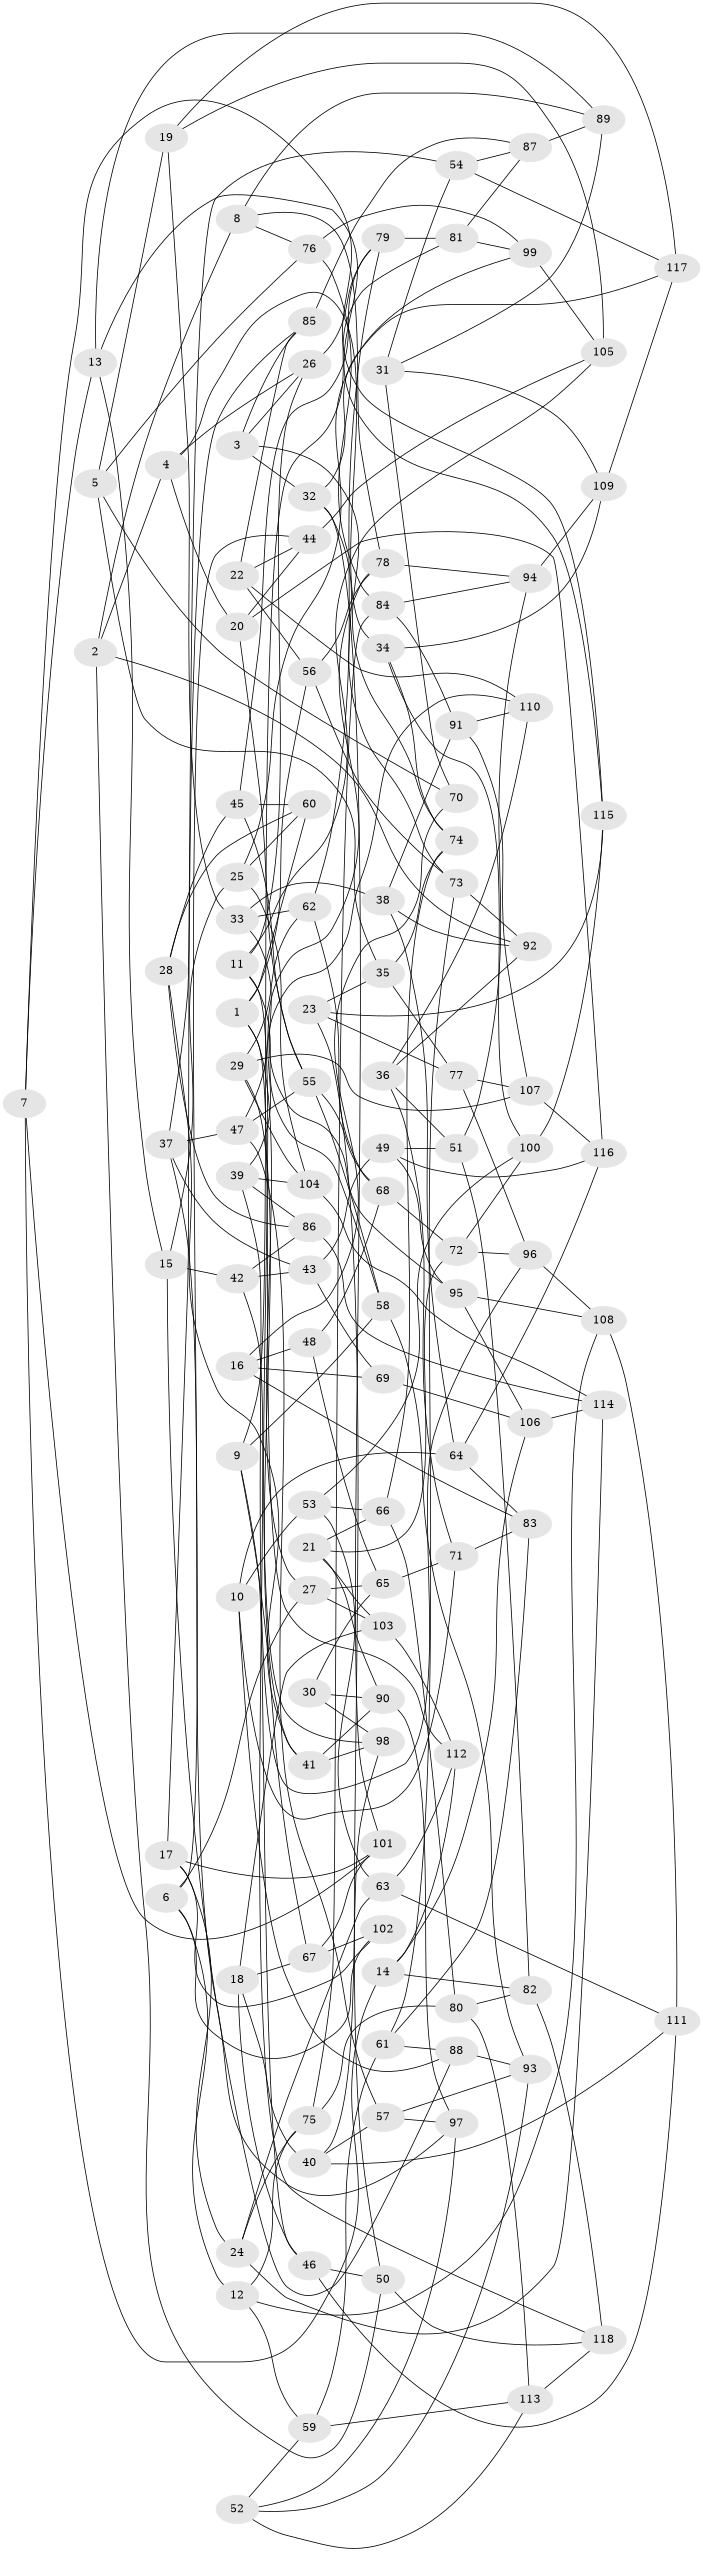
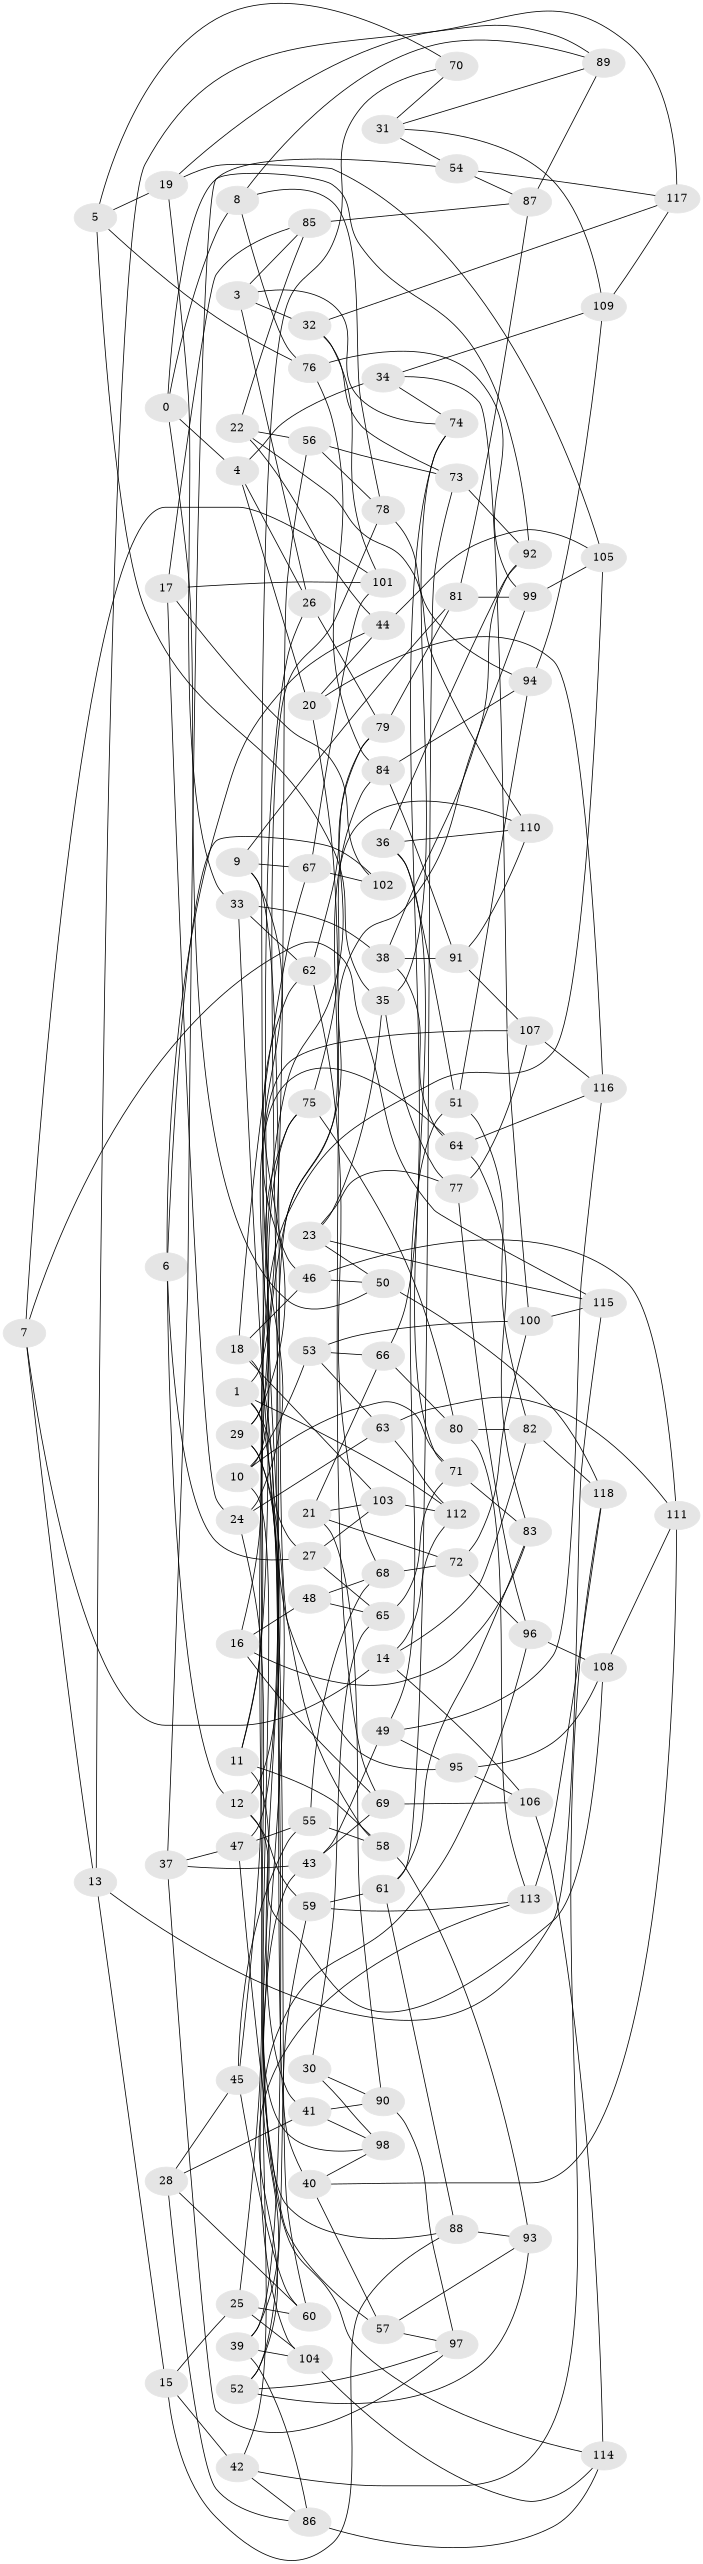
node "2": label "2" -> "0"
edge "20" -- "55": now "20" -- "69"
